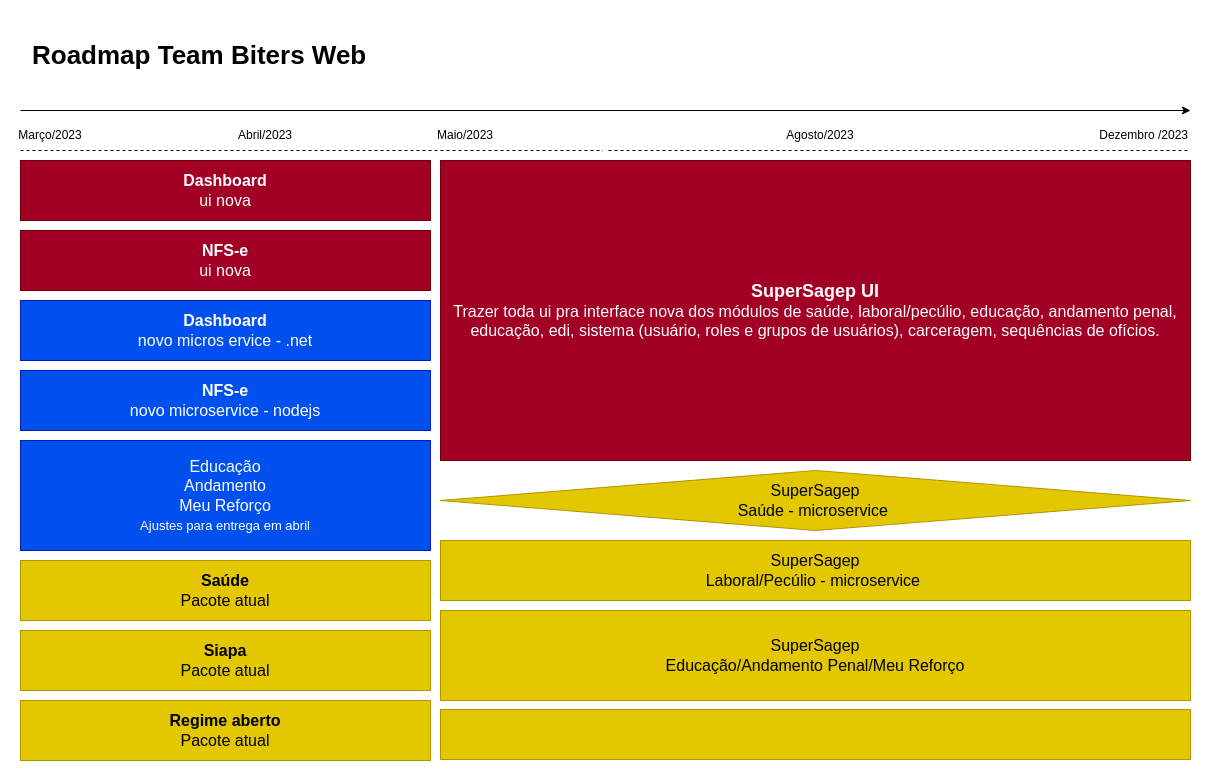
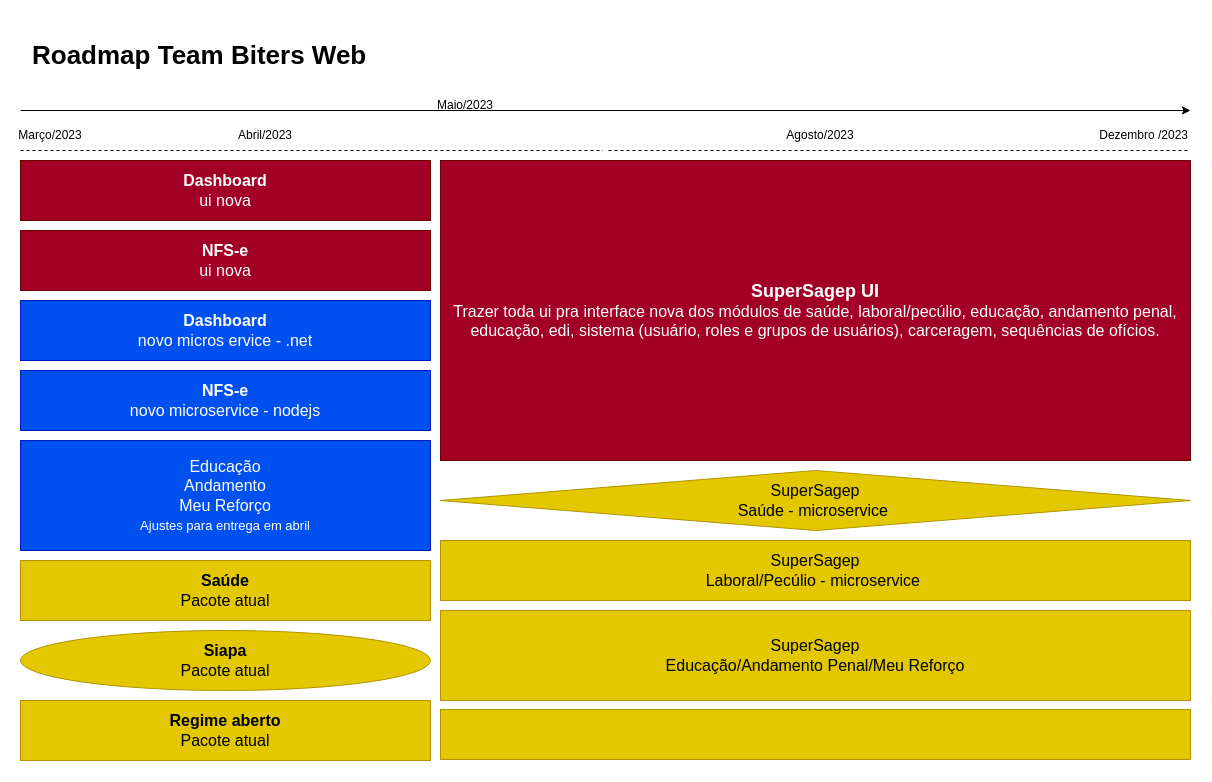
node "Maio/2023": moved (466, 136) -> (466, 106)
node "Siapa Pacote atual": shape rectangle -> ellipse
